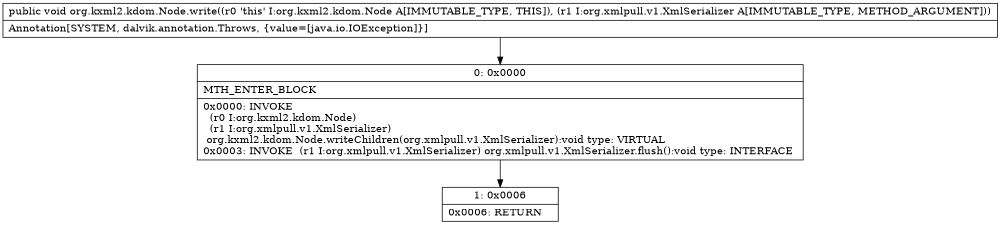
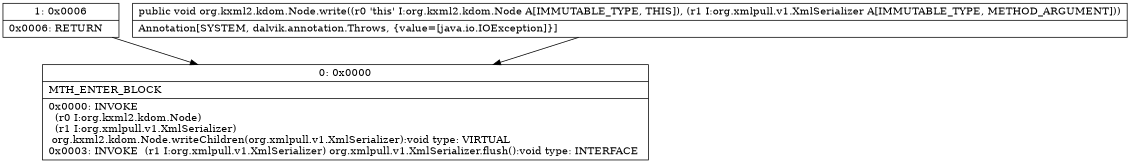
edge "0: 0x0000" -> "1: 0x0006": reversed
